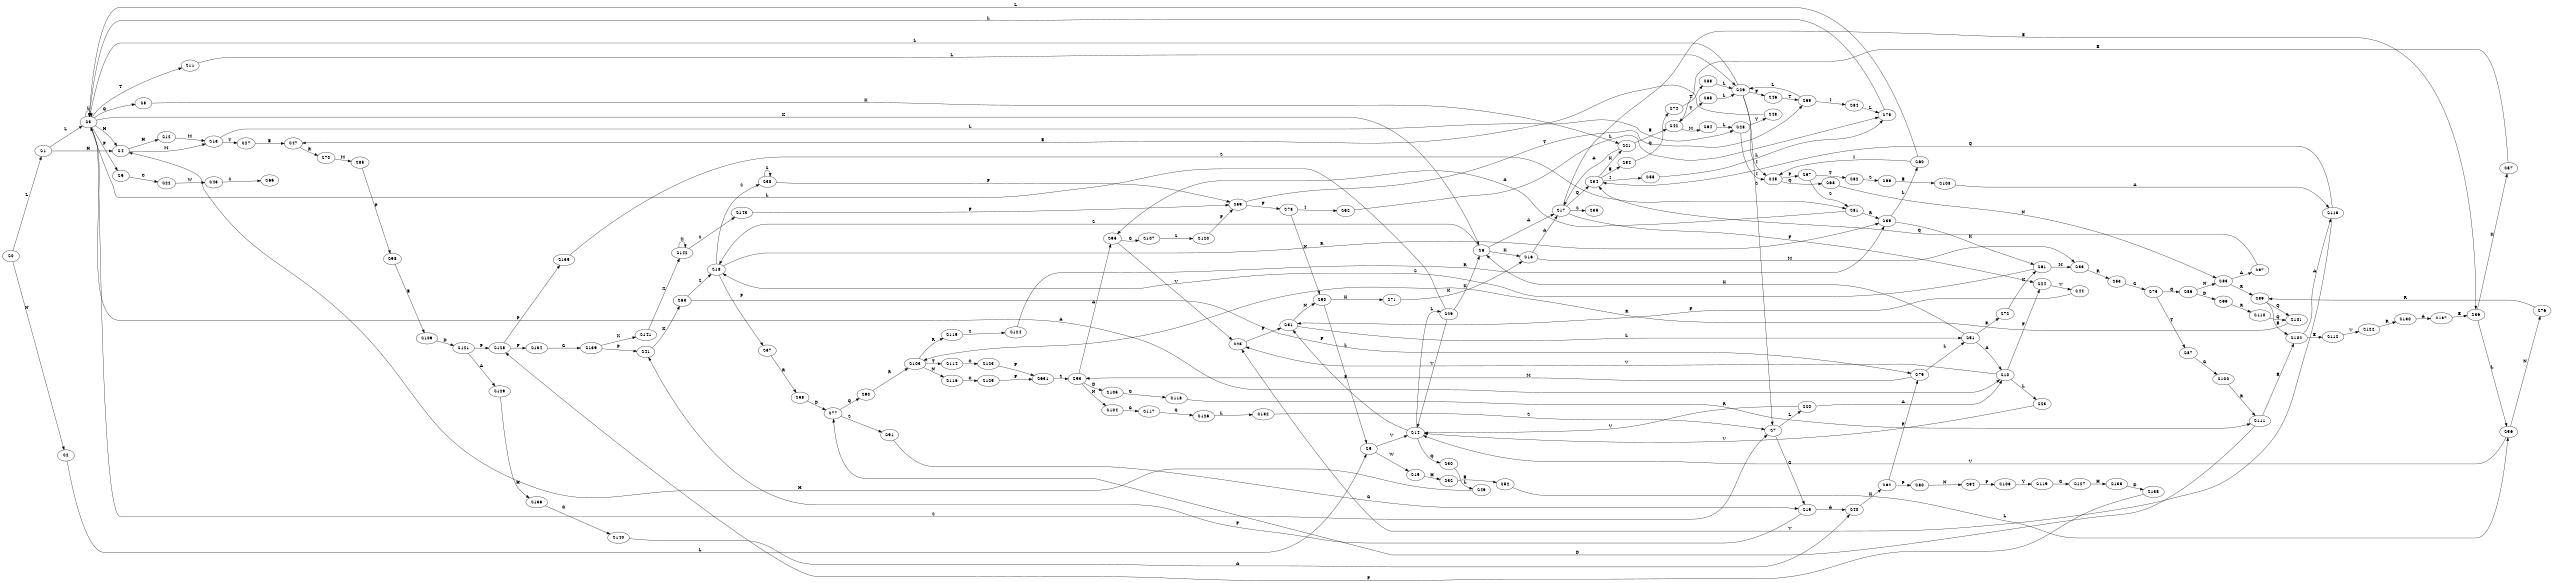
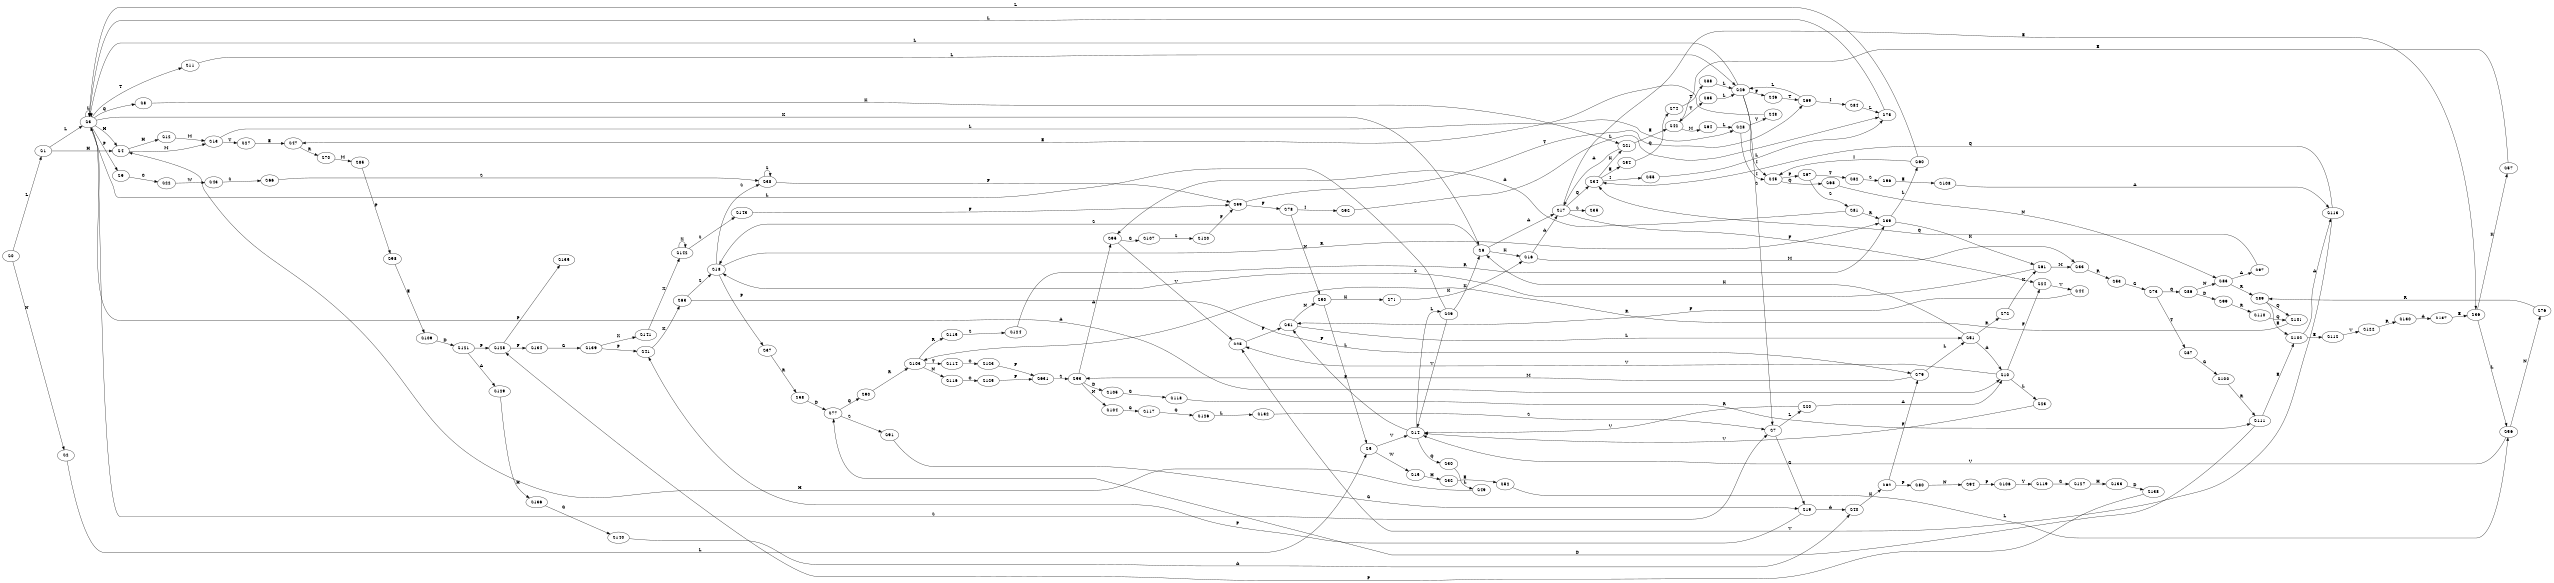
edge "S135" -> "S81": removed, label "S"
edge "S66" -> "S38": added, label "S"
